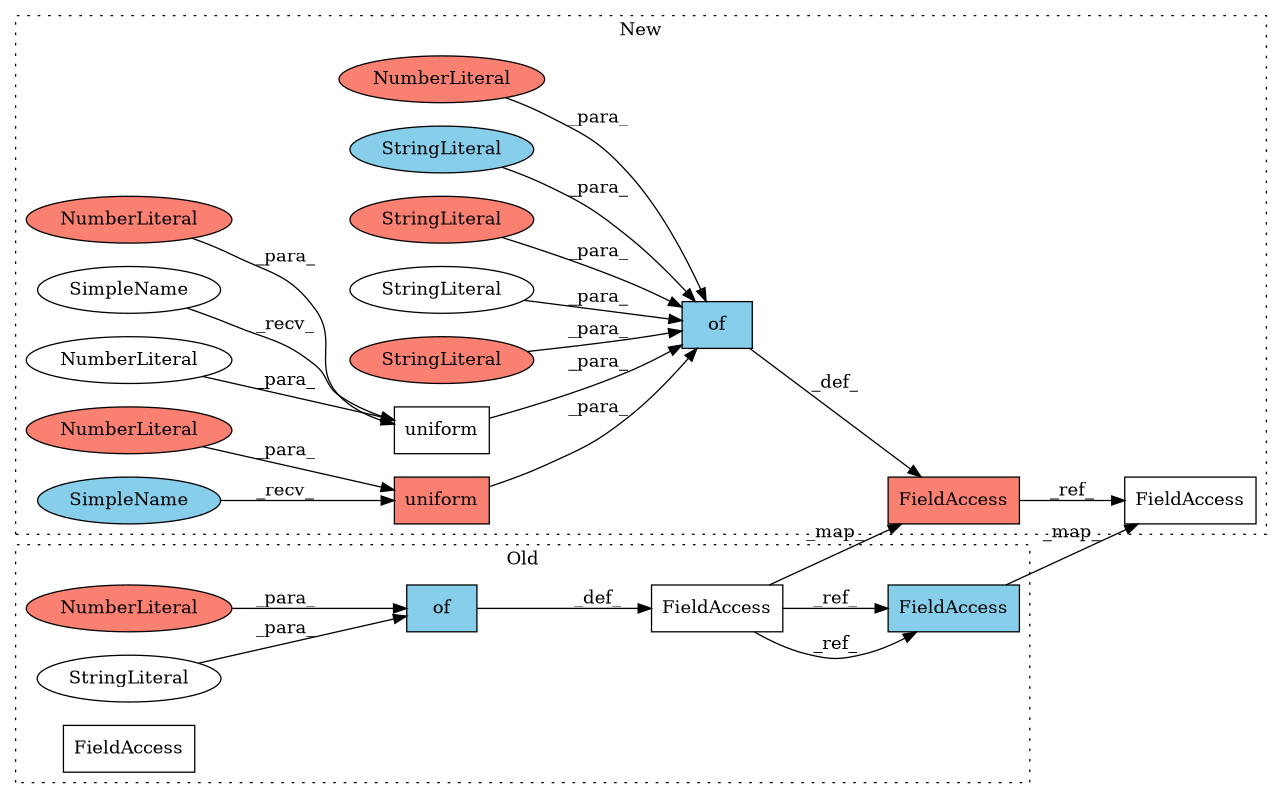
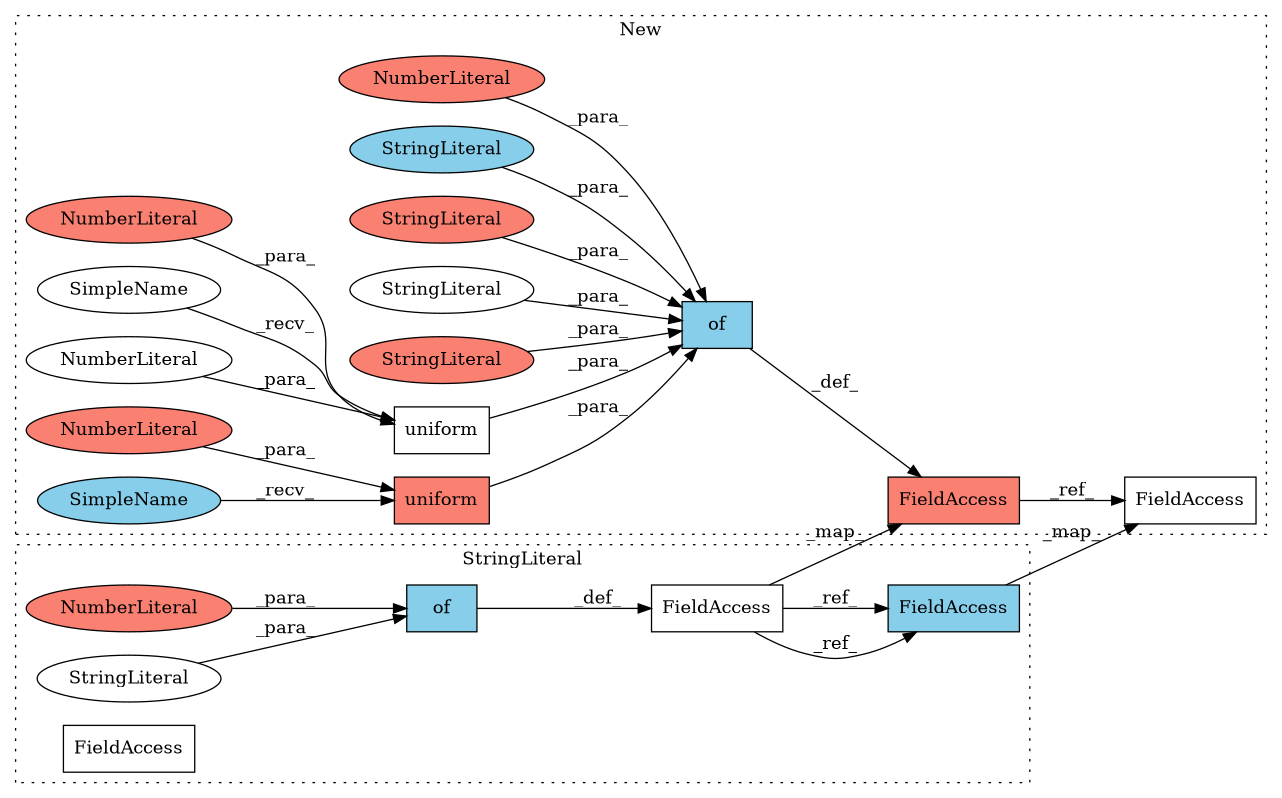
cluster "Old": label "Old" -> "StringLiteral"
